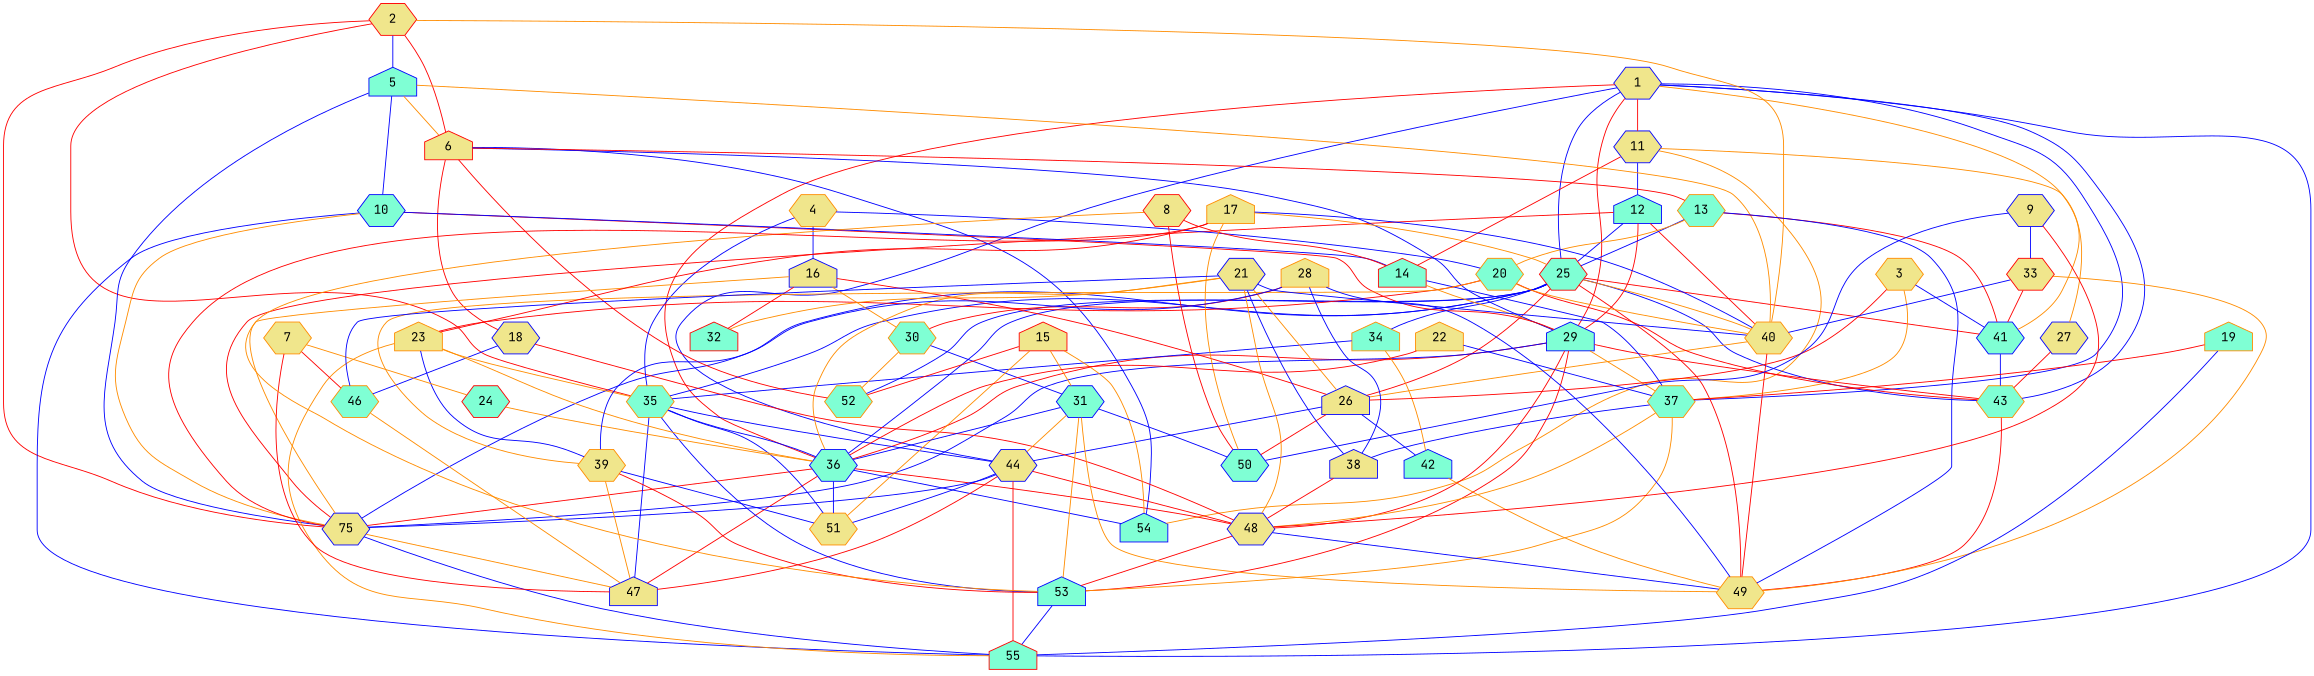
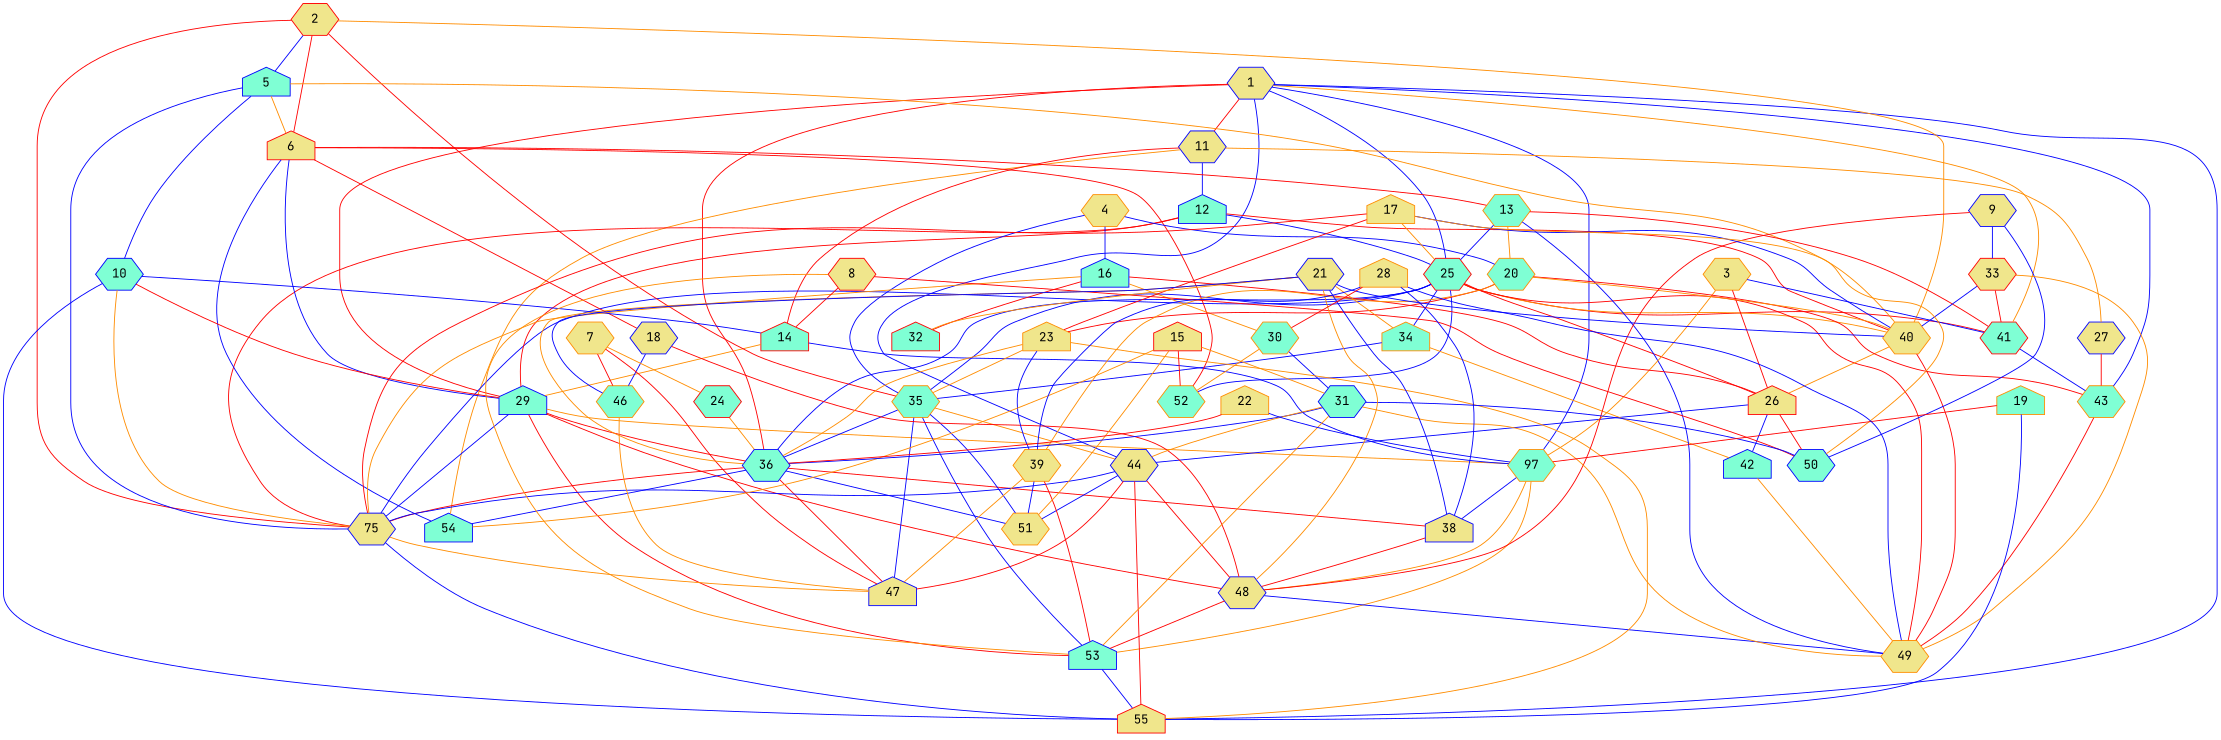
node "16": fillcolor khaki -> aquamarine
node "41": color blue -> red
edge "21" -- "26": now "21" -- "34"
edge "25" -- "43": removed
edge "29" -- "43": removed
node "26": color blue -> red
node "37": label "37" -> "97"
edge "35" -- "44": color blue -> darkorange
edge "36" -- "48": now "36" -- "38"
node "55": fillcolor aquamarine -> khaki
